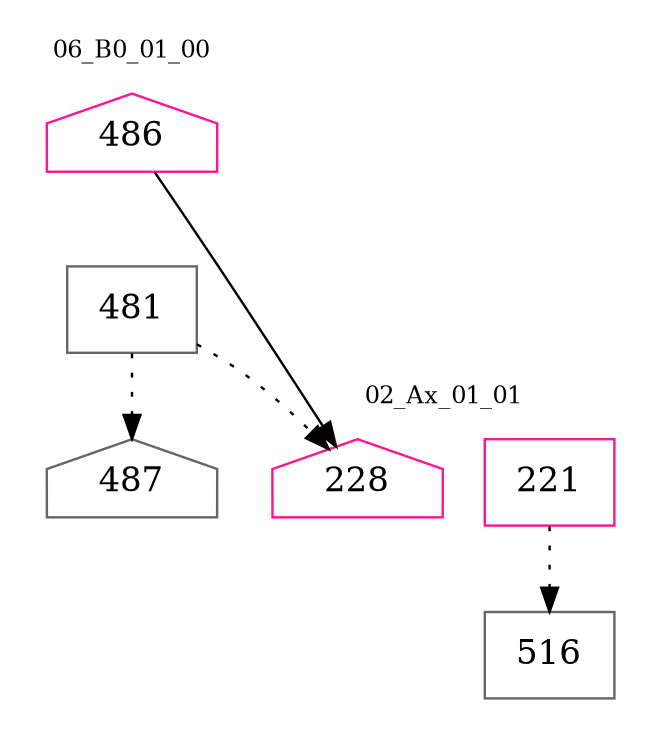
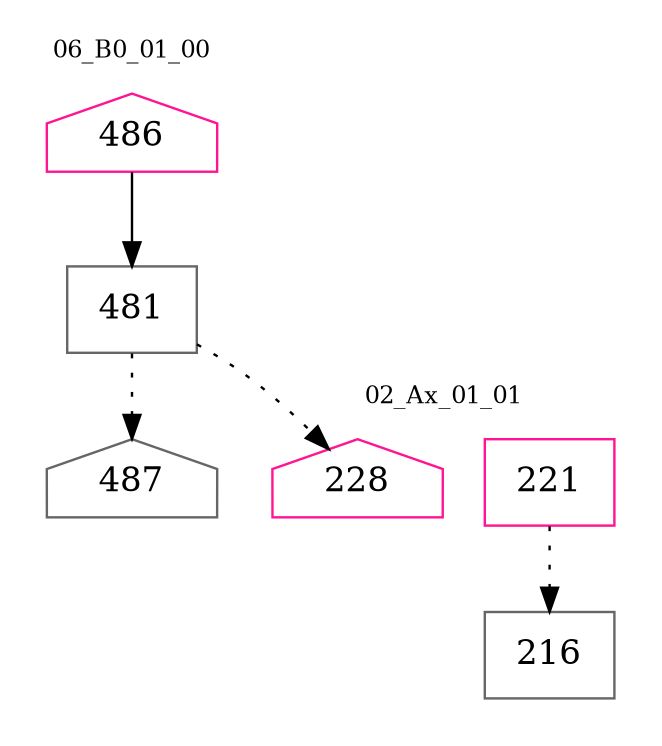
edge "486" -> "228": now "486" -> "481"
node "516": label "516" -> "216"
